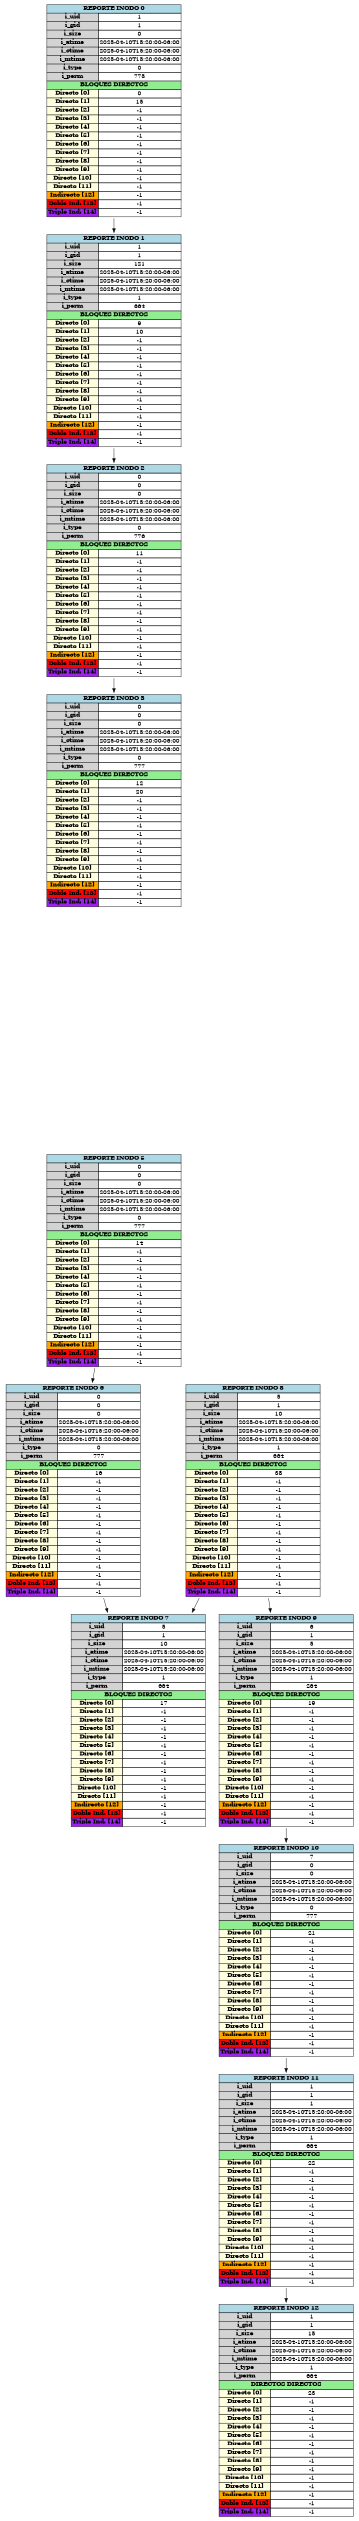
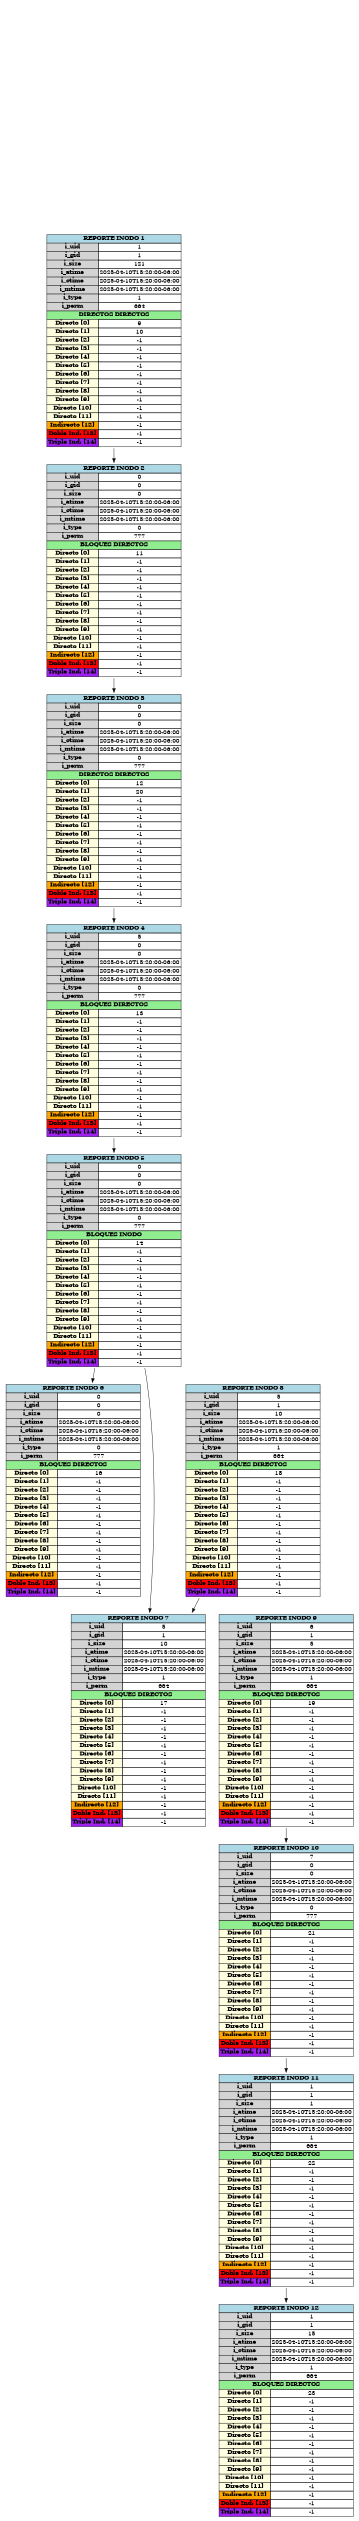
node "REPORTE INODO 0": removed
node "REPORTE INODO 1": text "BLOQUES DIRECTOS" -> "DIRECTOS DIRECTOS"
node "REPORTE INODO 2": text "776" -> "777"
node "REPORTE INODO 3": text "BLOQUES DIRECTOS" -> "DIRECTOS DIRECTOS"
node "REPORTE INODO 4": added
node "REPORTE INODO 5": text "BLOQUES DIRECTOS" -> "BLOQUES INODO"
node "REPORTE INODO 8": text "38" -> "18"
edge "REPORTE INODO 6" -> "REPORTE INODO 7": now "REPORTE INODO 5" -> "REPORTE INODO 7"
edge "REPORTE INODO 8" -> "REPORTE INODO 9": removed
node "REPORTE INODO 9": text "264" -> "664"
node "REPORTE INODO 12": text "DIRECTOS DIRECTOS" -> "BLOQUES DIRECTOS"
